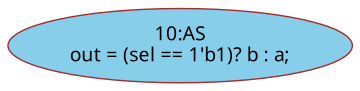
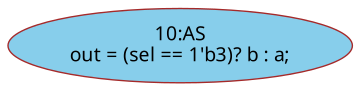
node "10:AS out = (sel == 1'b1)? b : a;": label "10:AS out = (sel == 1'b1)? b : a;" -> "10:AS out = (sel == 1'b3)? b : a;"
